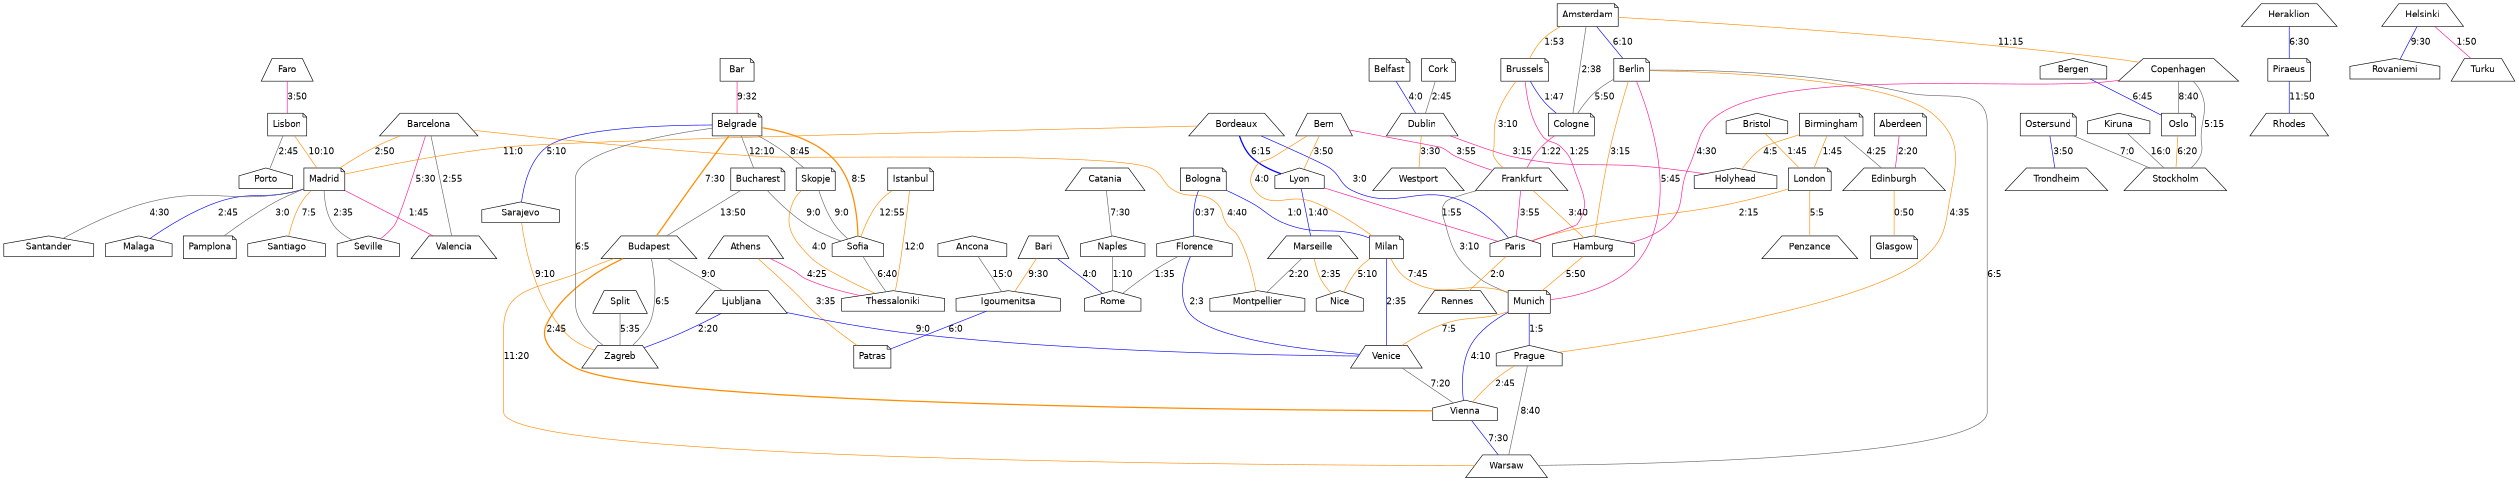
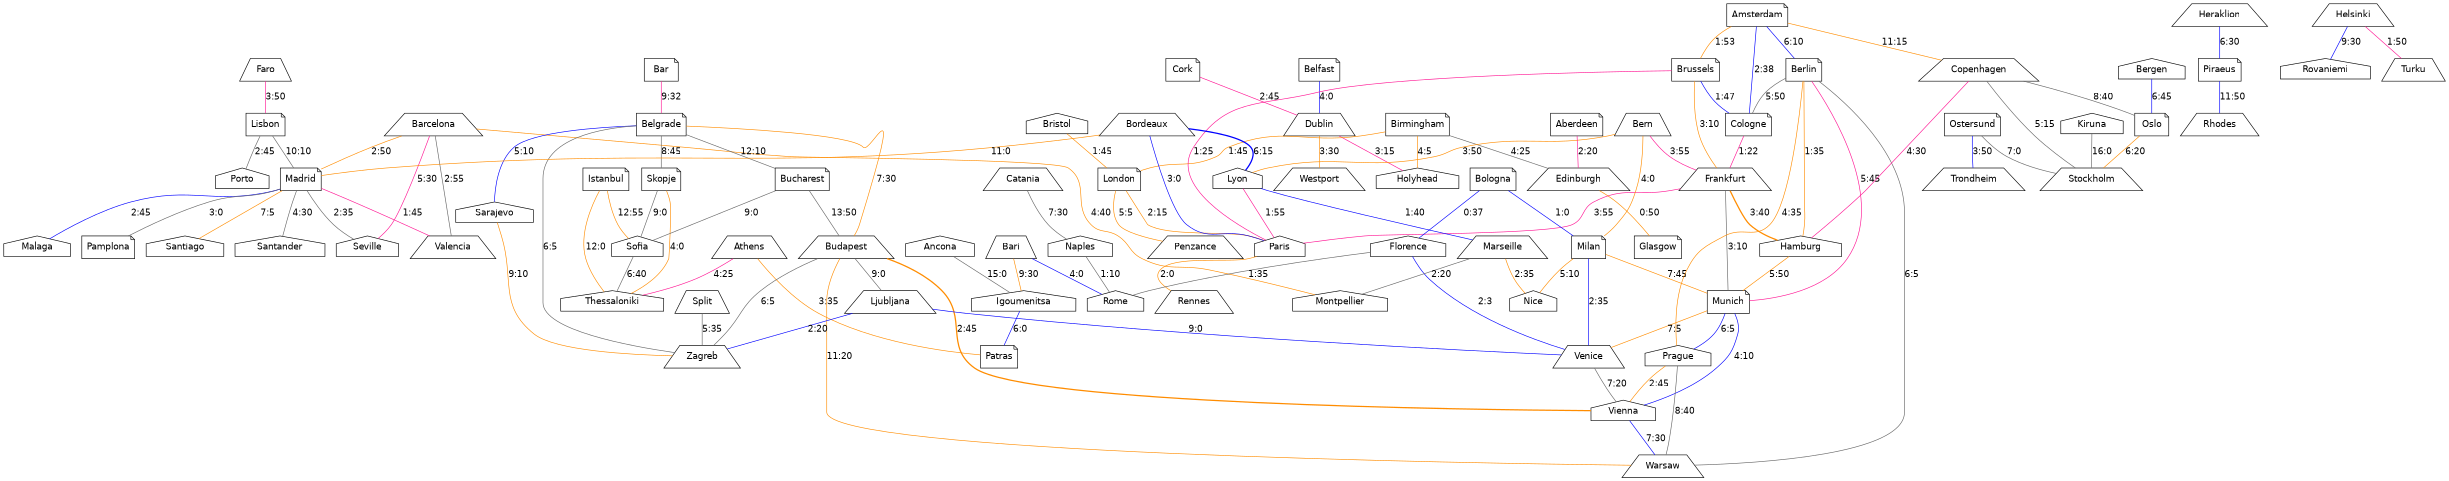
edge "Amsterdam" -- "Cologne": color gray40 -> blue
edge "Cork" -- "Dublin": color gray40 -> deeppink
edge "Lisbon" -- "Madrid": color darkorange -> gray40
edge "Berlin" -- "Hamburg": label "3:15" -> "1:35"
edge "Belgrade" -- "Sofia": removed, label "8:5"
edge "Belgrade" -- "Budapest": style bold -> solid
edge "Frankfurt" -- "Hamburg": style solid -> bold
edge "Munich" -- "Prague": label "1:5" -> "6:5"
